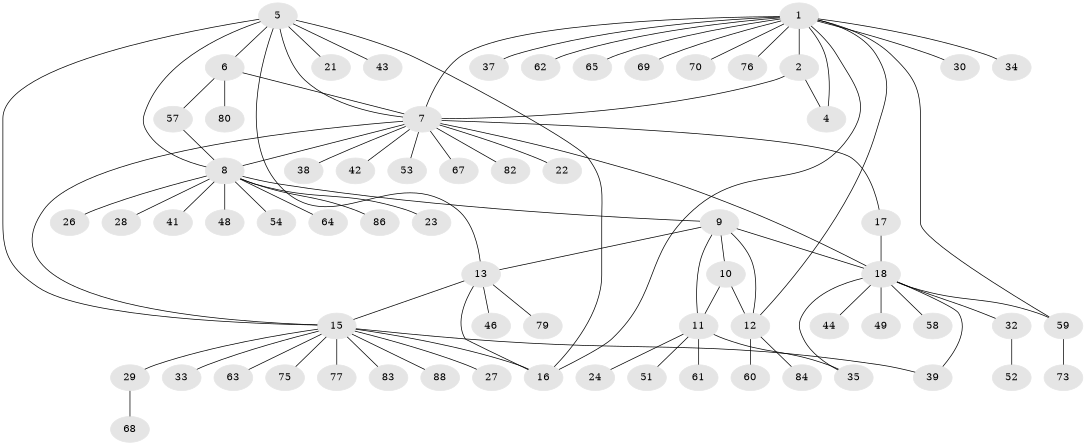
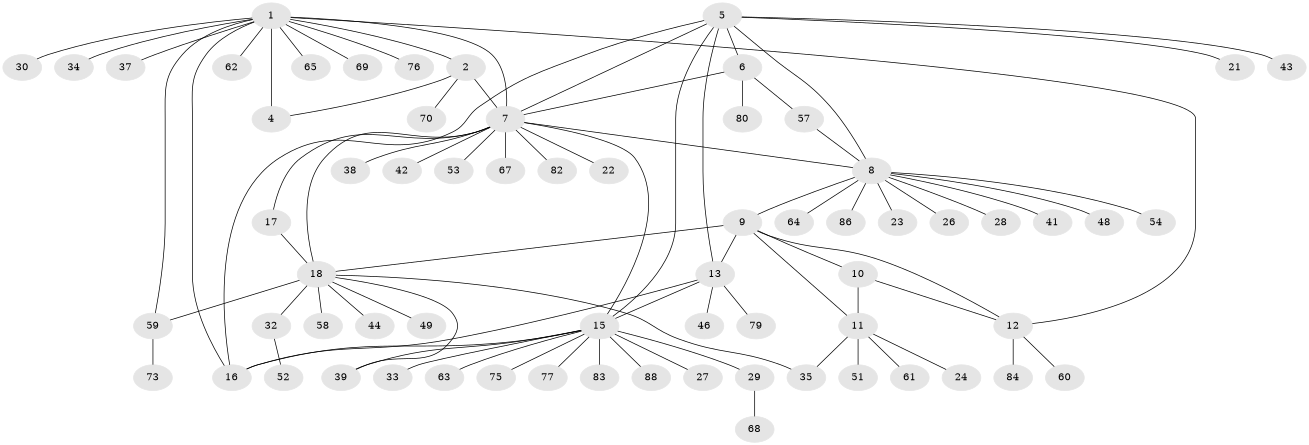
edge "1" -- "70": now "2" -- "70"
